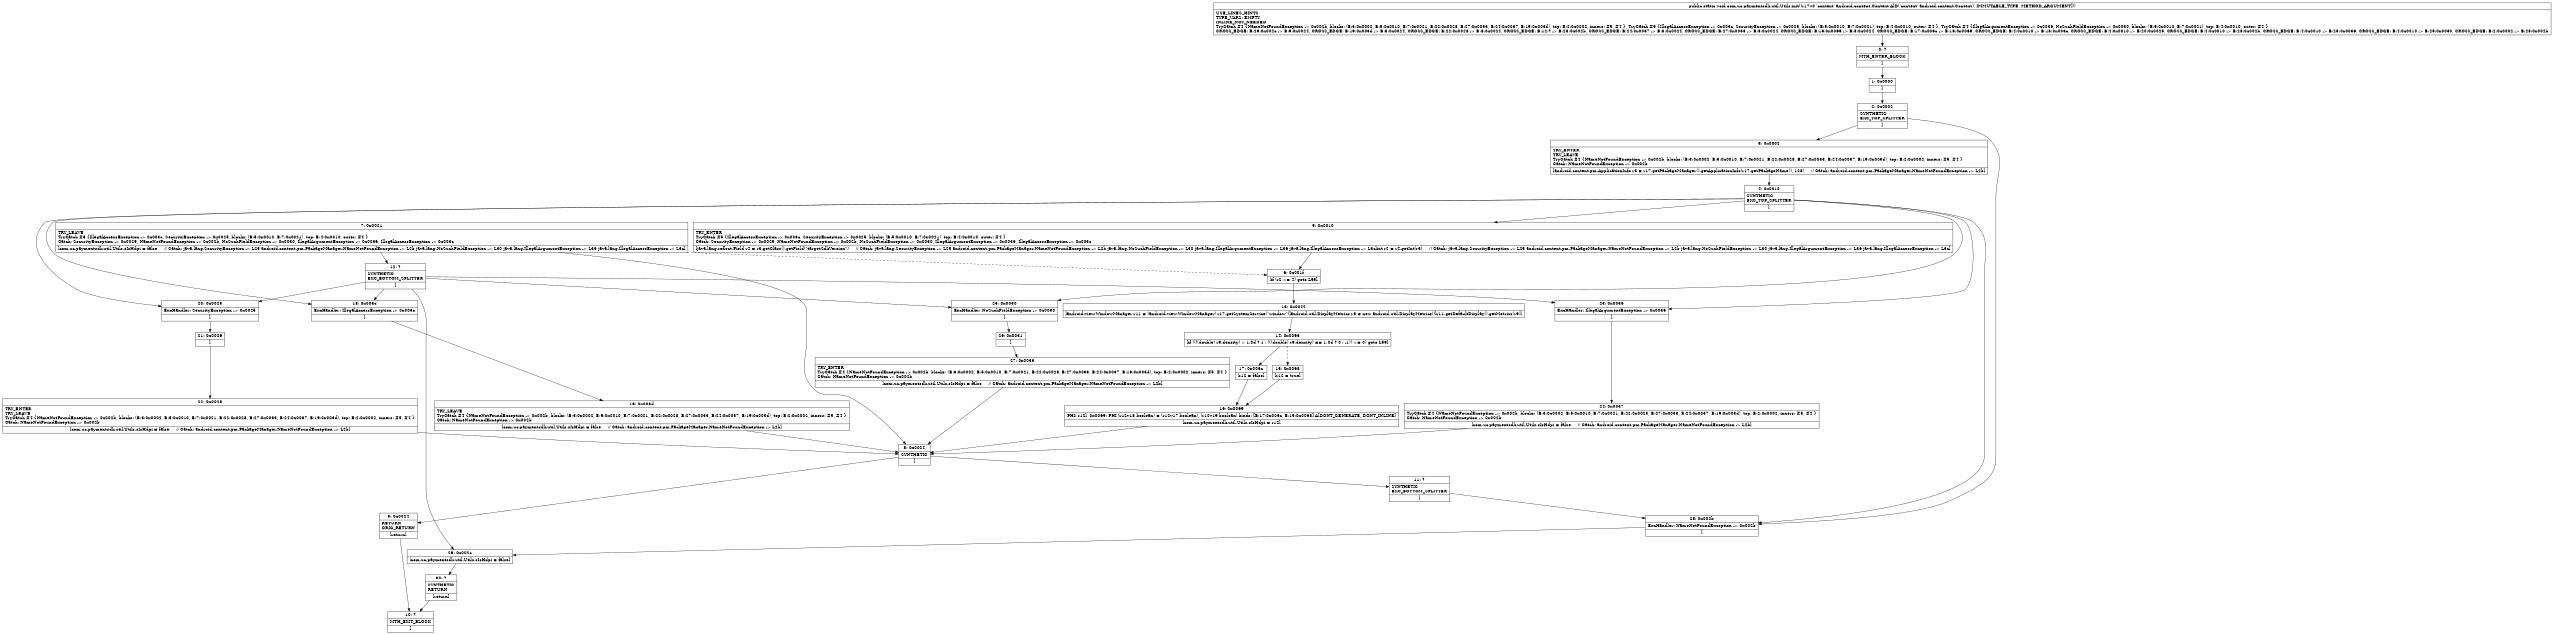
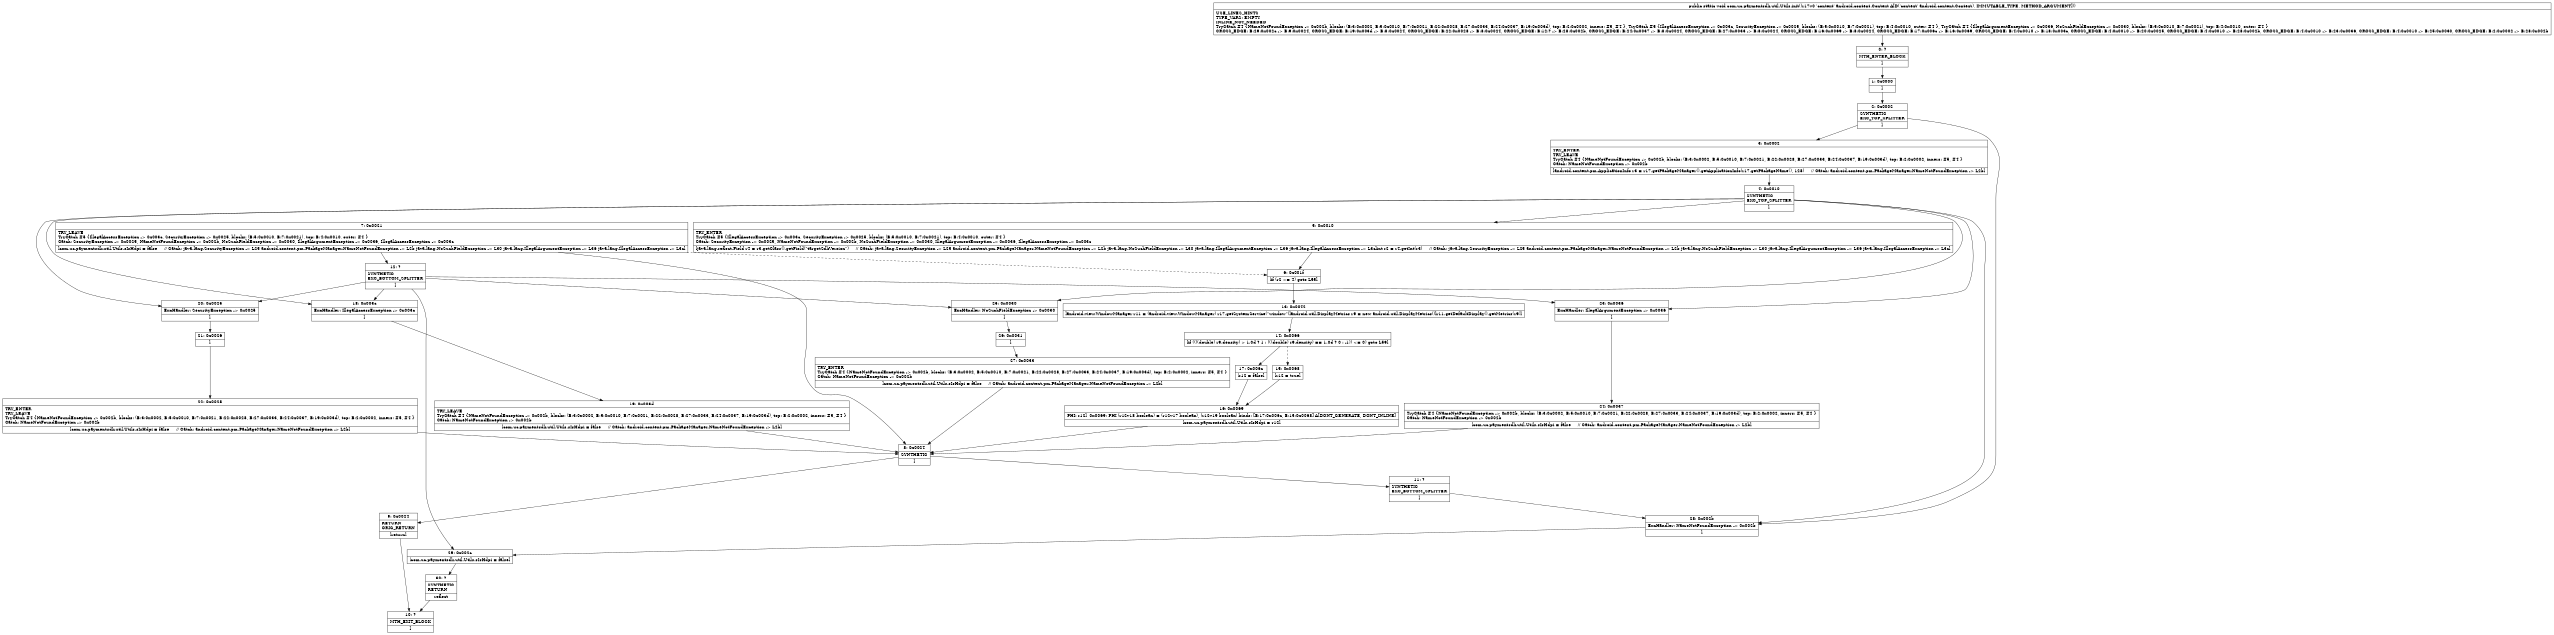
node "30: ?": text "lreturnl" -> "reflect"
